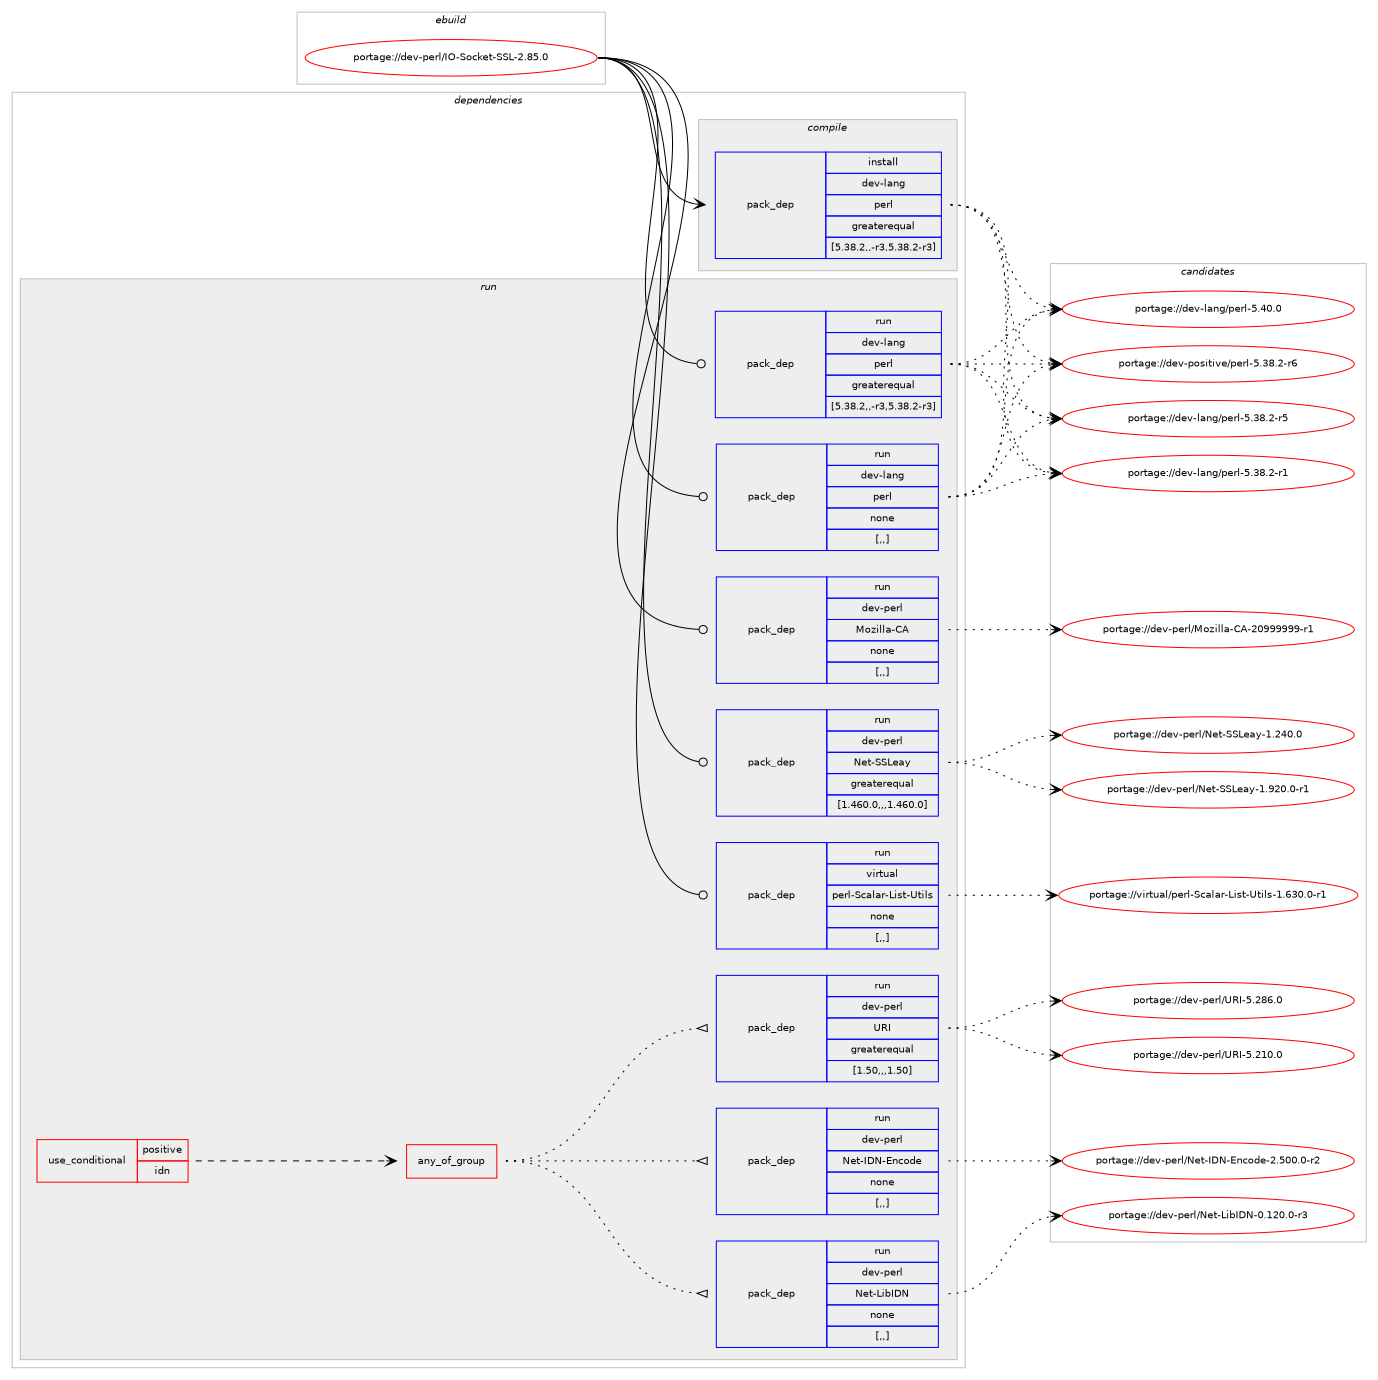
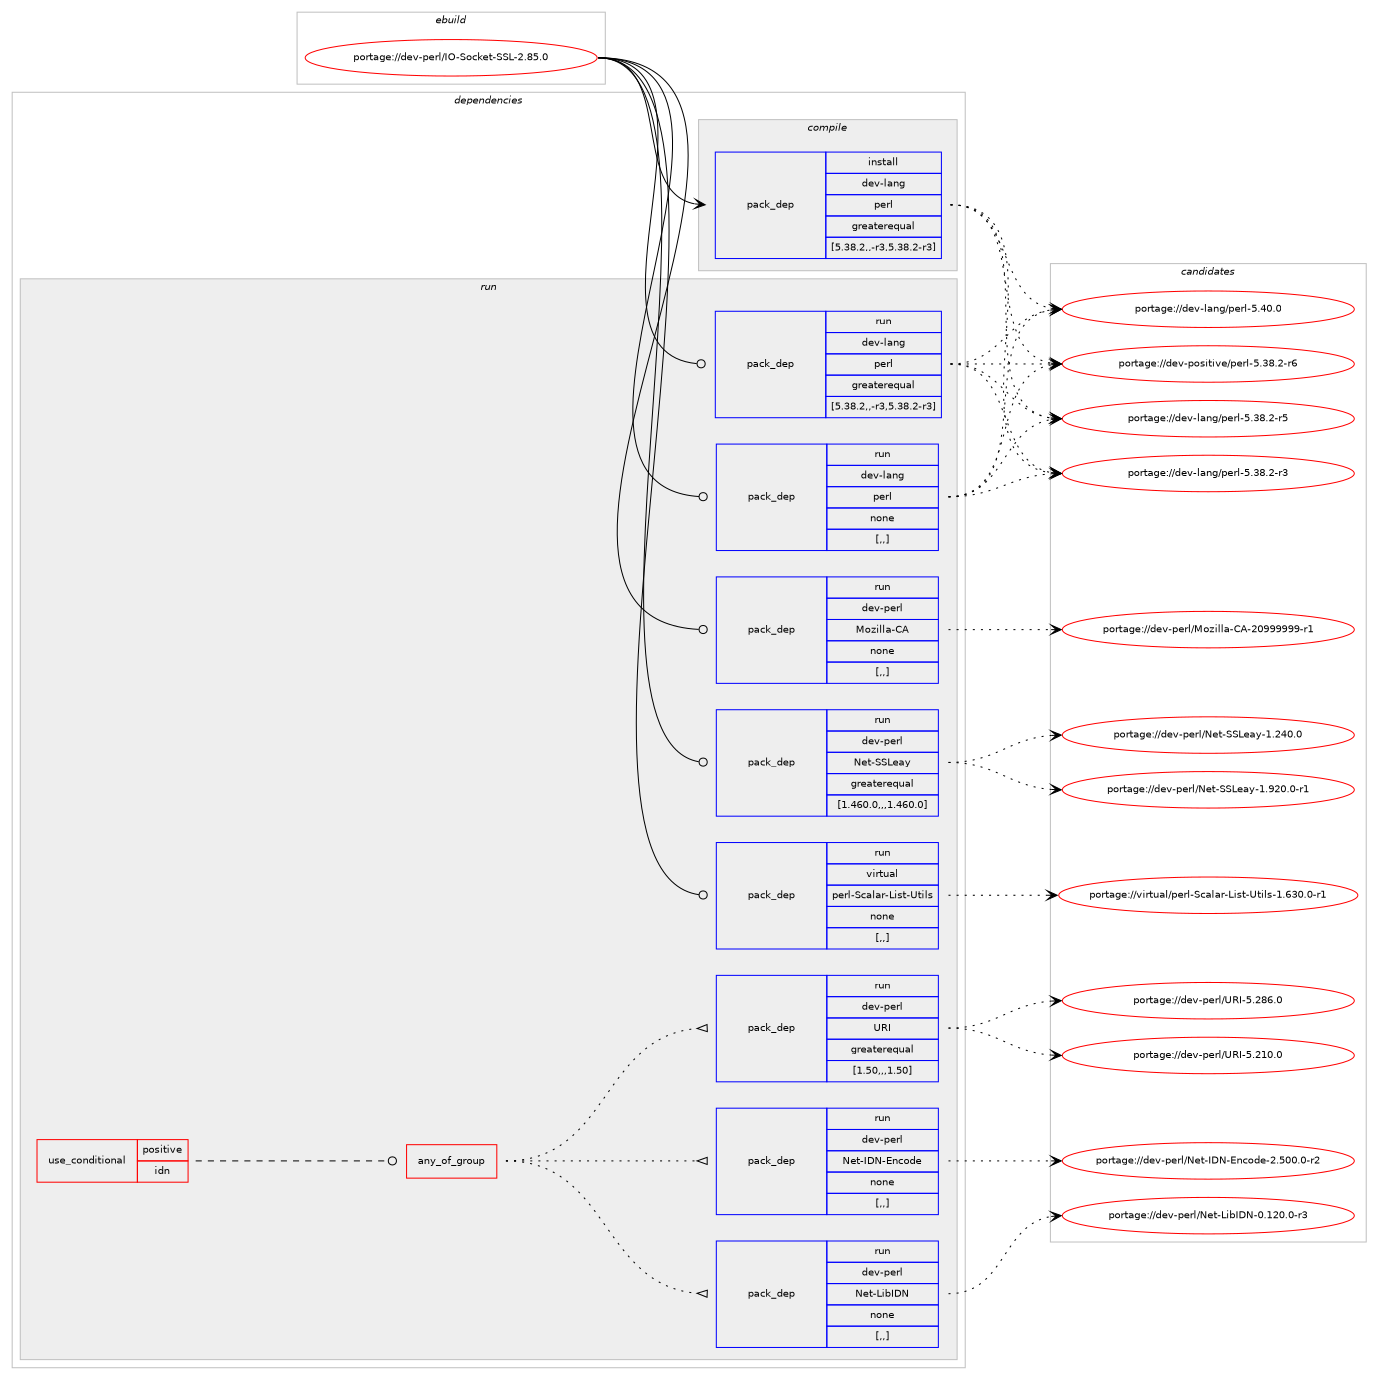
node "portage://dev-lang/perl-5.38.2-r1": label "portage://dev-lang/perl-5.38.2-r1" -> "portage://dev-lang/perl-5.38.2-r3"
edge "use_conditional" -> "any_of_group": arrowhead vee -> odot
